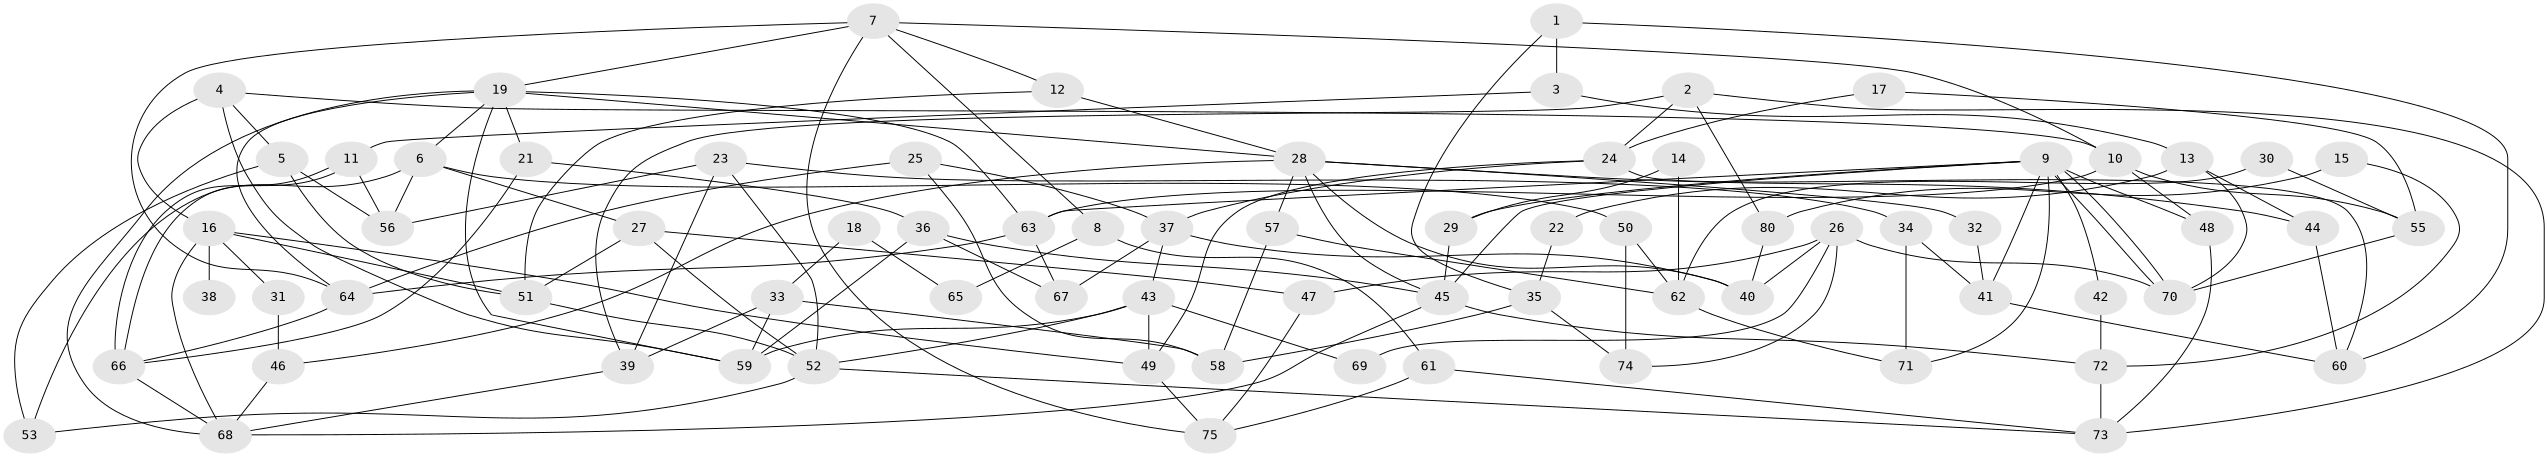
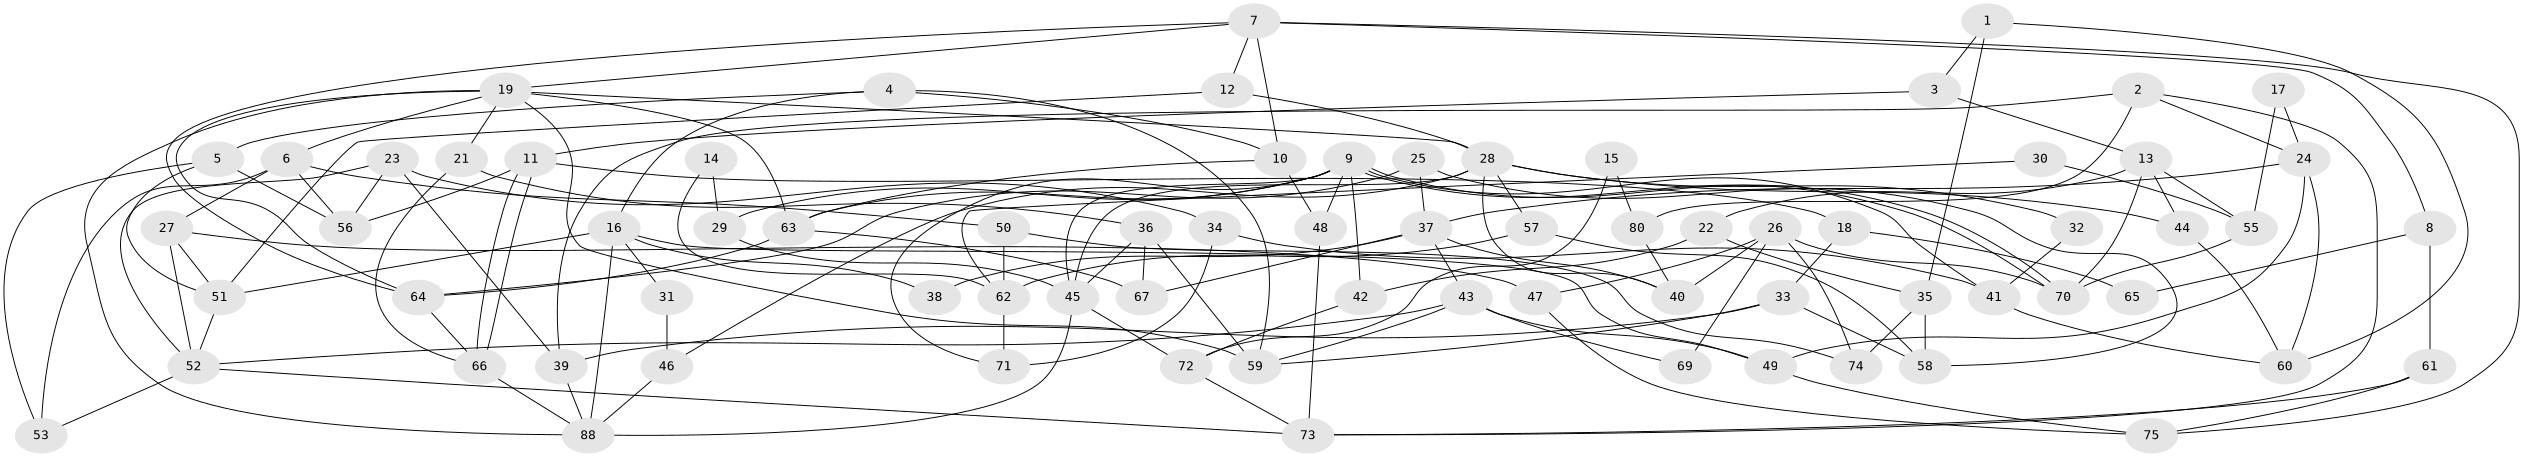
edge "11" -- "18": added
edge "10" -- "55": now "13" -- "55"
edge "37" -- "38": added
edge "22" -- "42": added
node "68": label "68" -> "88"
